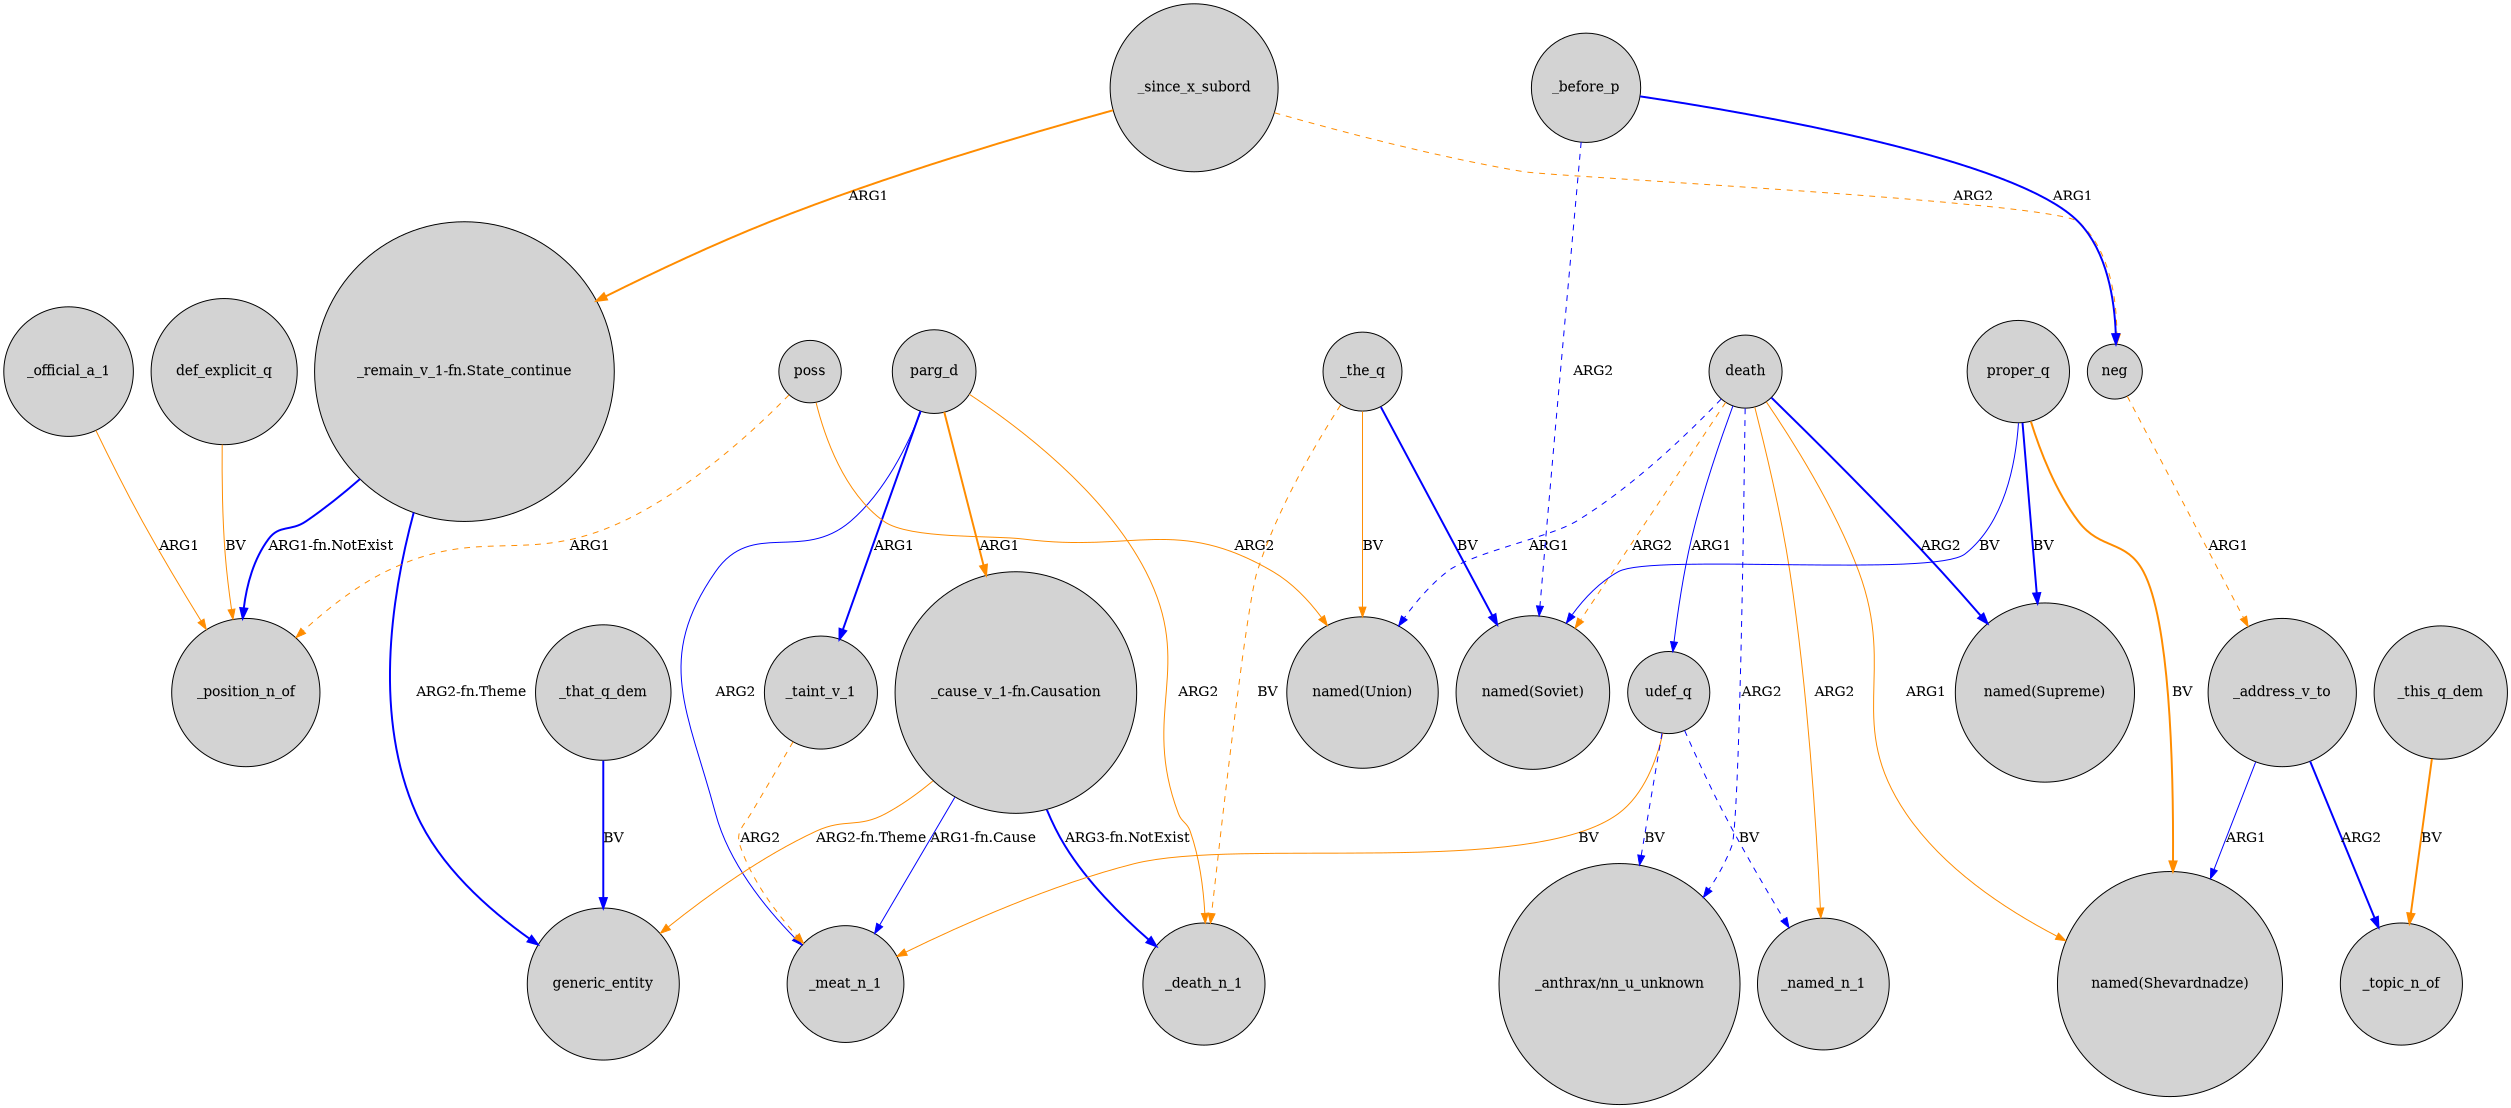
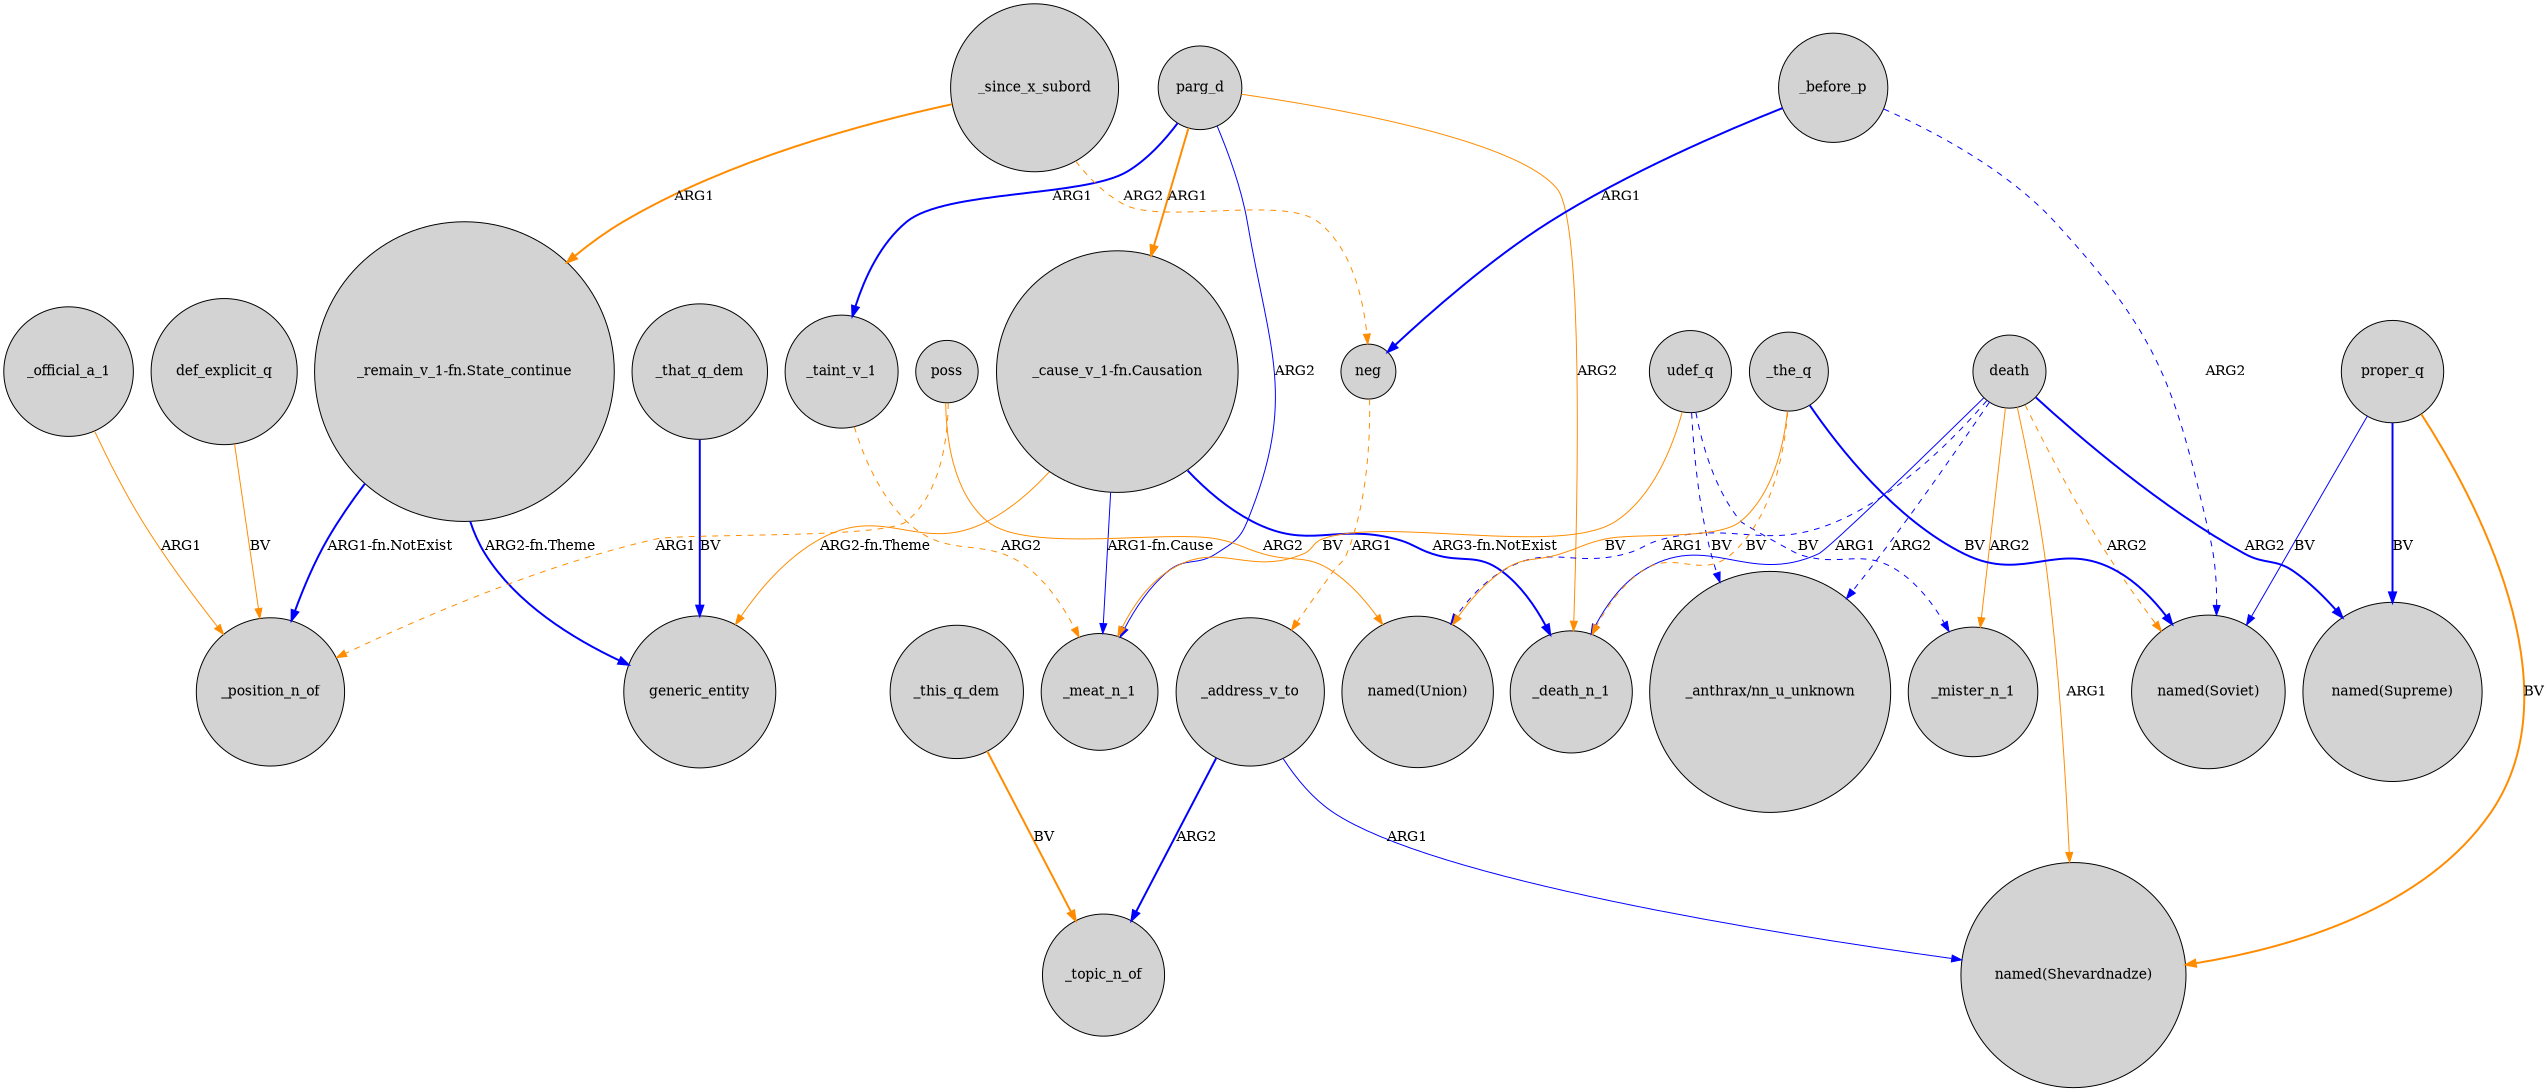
edge "death" -> "udef_q": now "death" -> "_death_n_1"
node "_named_n_1": label "_named_n_1" -> "_mister_n_1"
